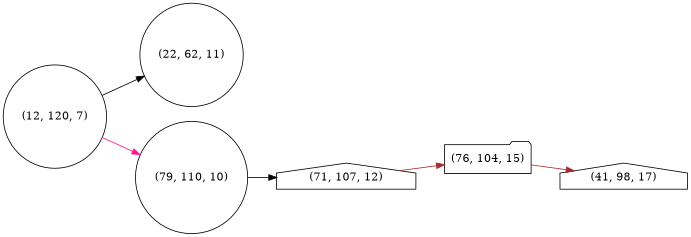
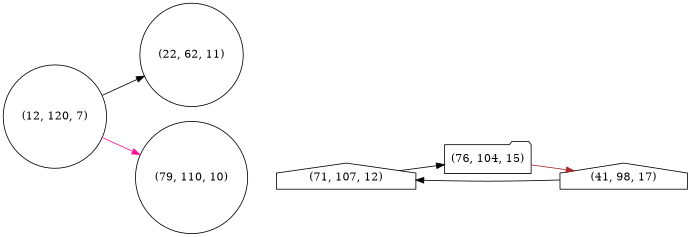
edge "(71, 107, 12)" -> "(76, 104, 15)": color brown -> black
edge "(79, 110, 10)" -> "(71, 107, 12)": now "(41, 98, 17)" -> "(71, 107, 12)"
